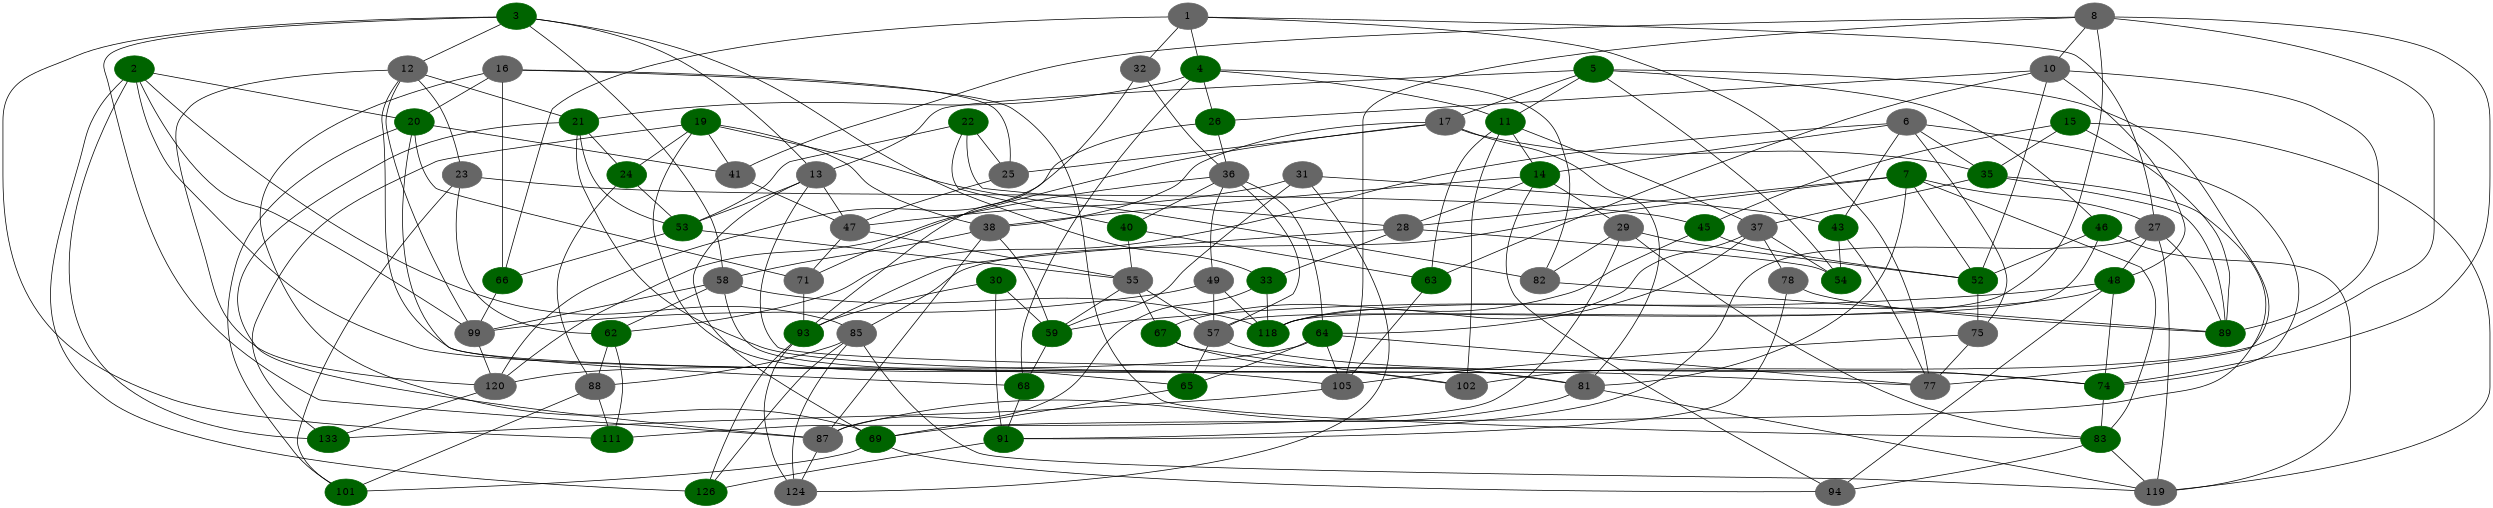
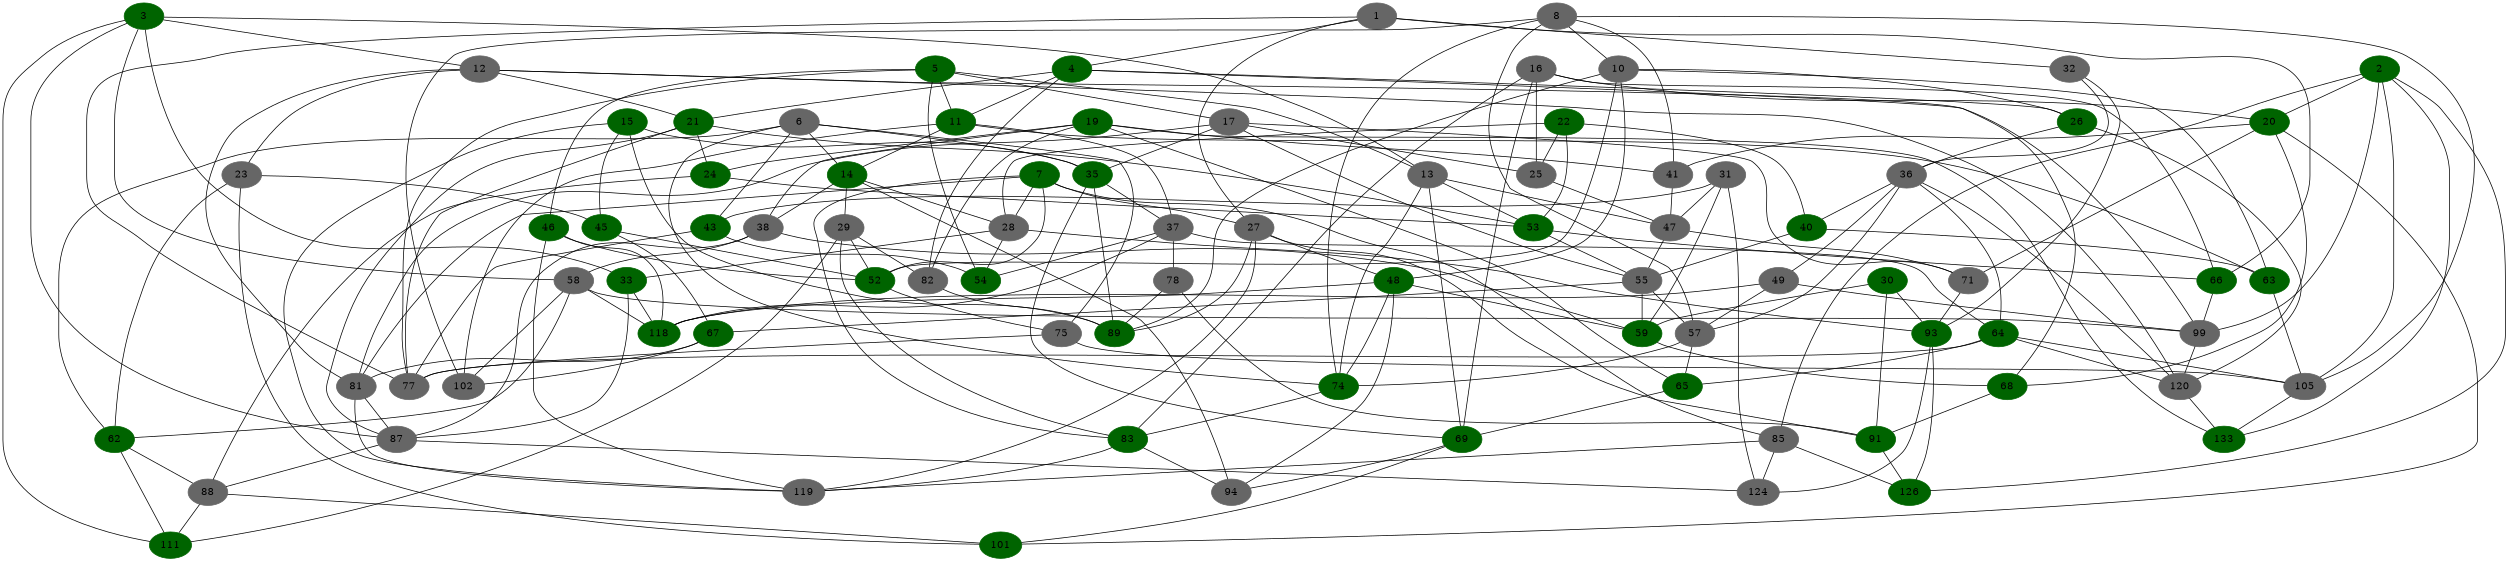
edge "17" -- "38": now "17" -- "55"
edge "85" -- "88": now "87" -- "88"
